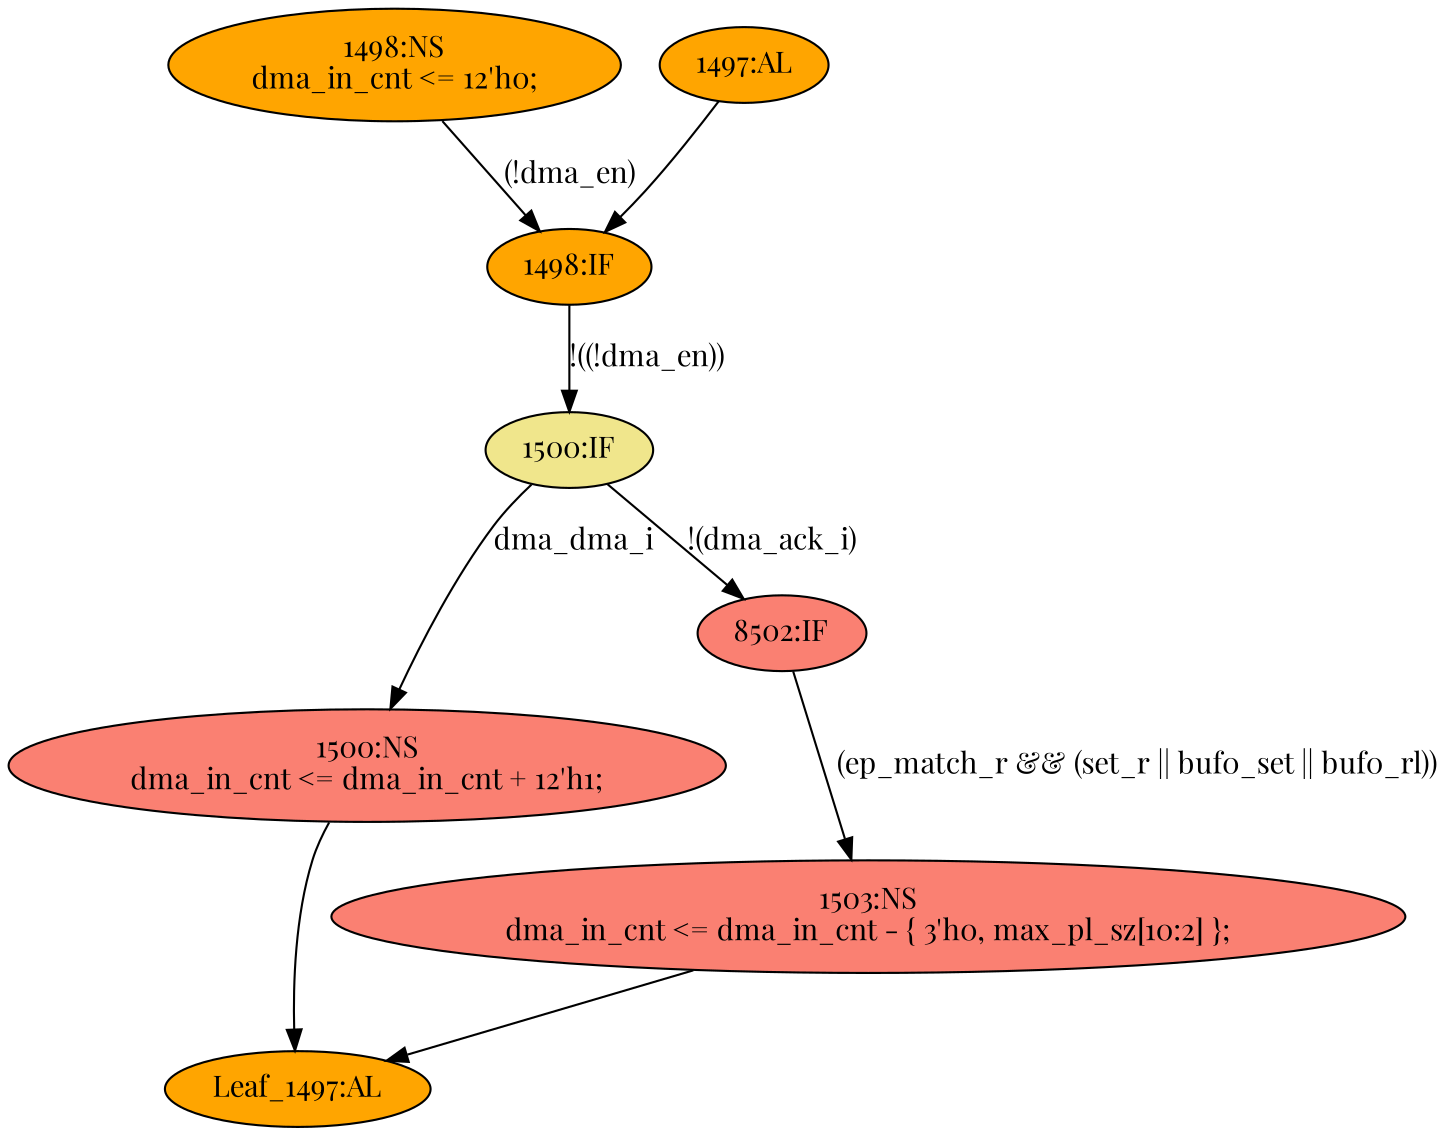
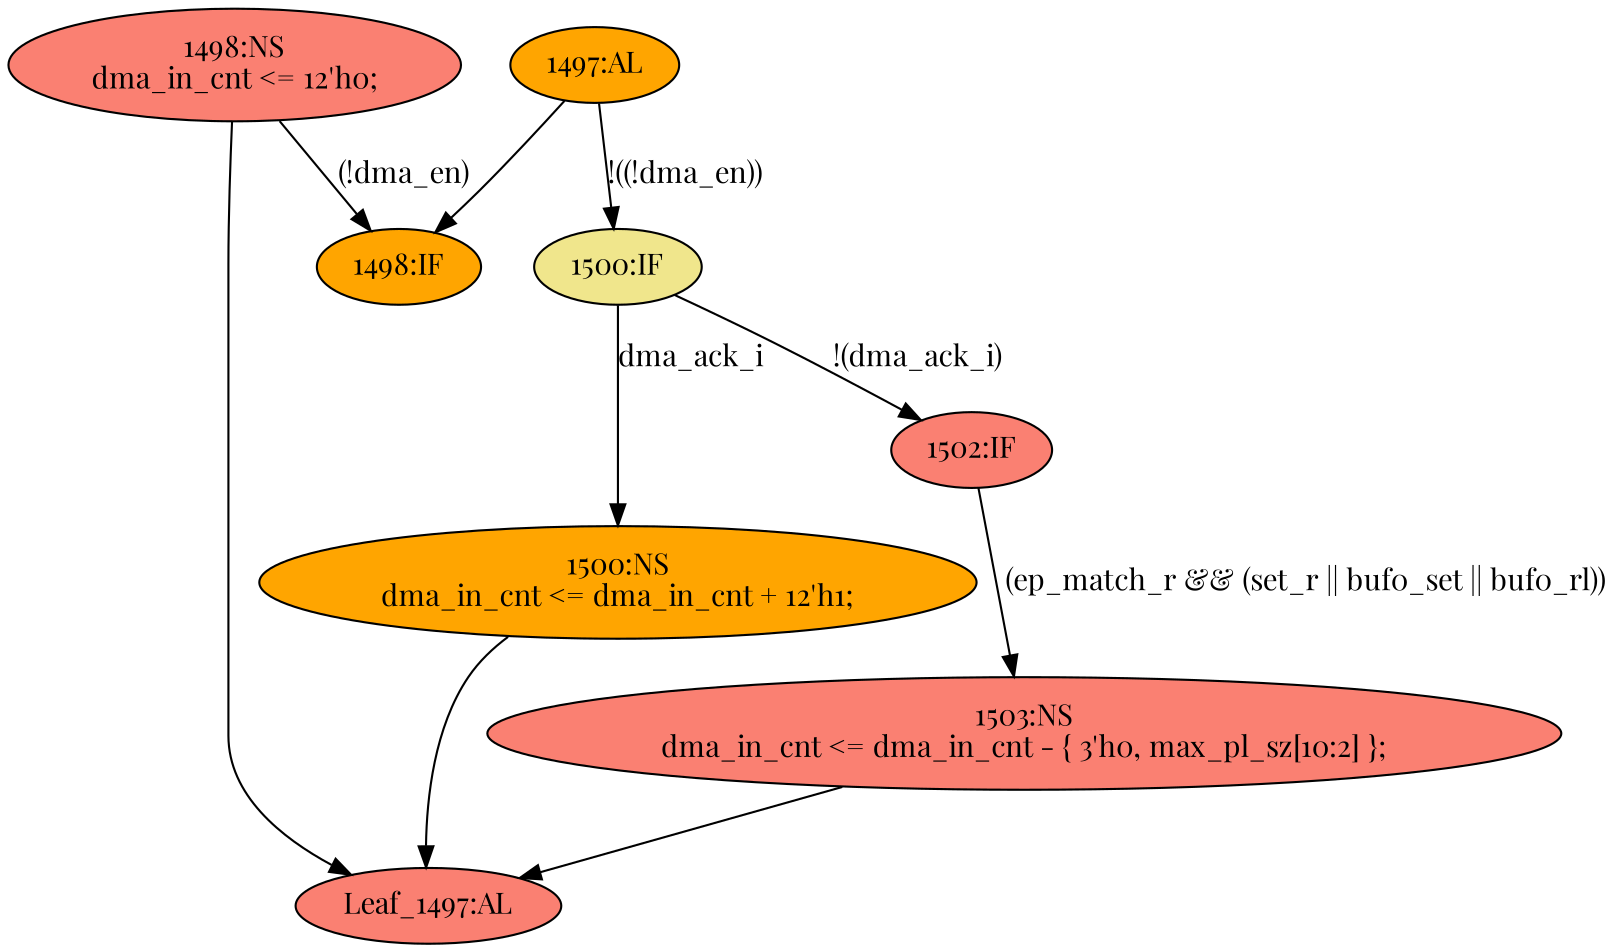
node "1498:NS dma_in_cnt <= 12'h0;": fillcolor orange -> salmon
edge "1498:IF" -> "1500:IF": now "1497:AL" -> "1500:IF"
edge "1498:NS dma_in_cnt <= 12'h0;" -> "Leaf_1497:AL": added
edge "1500:IF" -> "1500:NS dma_in_cnt <= dma_in_cnt + 12'h1;": label "dma_dma_i" -> "dma_ack_i"
node "8502:IF": label "8502:IF" -> "1502:IF"
node "1500:NS dma_in_cnt <= dma_in_cnt + 12'h1;": fillcolor salmon -> orange
node "Leaf_1497:AL": fillcolor orange -> salmon
